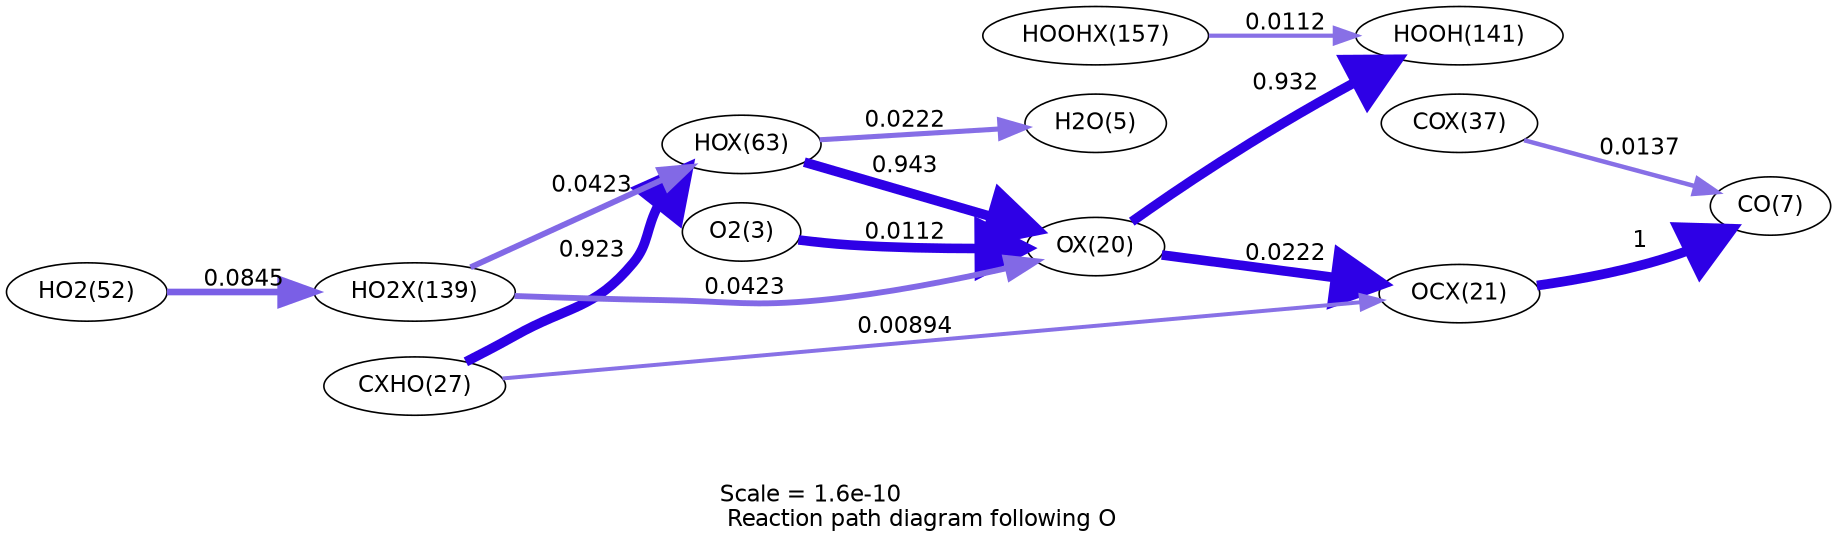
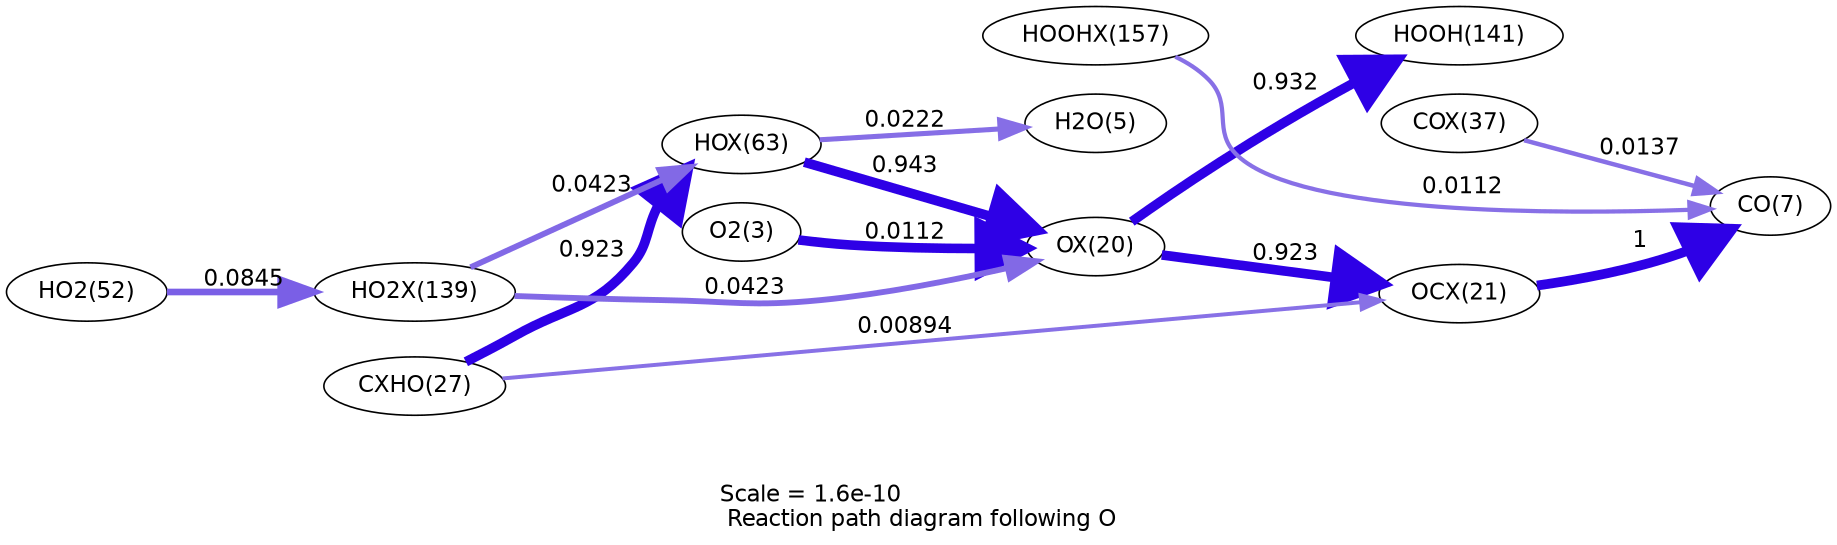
edge "HOOHX(157)" -> "HOOH(141)": now "HOOHX(157)" -> "CO(7)"
edge "OX(20)" -> "OCX(21)": label " 0.0222" -> " 0.923"
